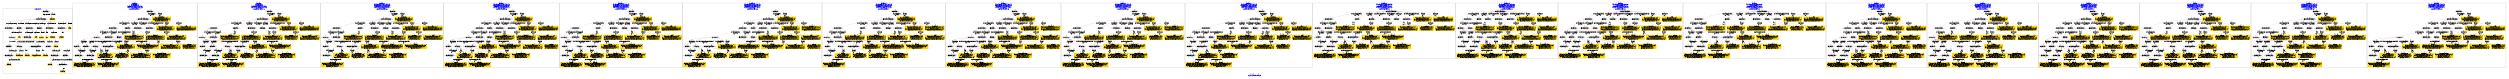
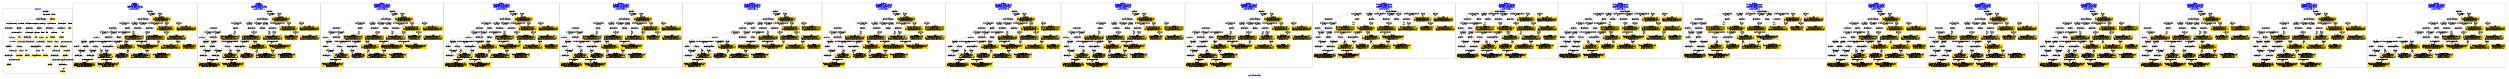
node "when-acquired": added
node "nationality_URI": label "nationality_URI" -> "acquired_URI"
node "E53_Place1": fillcolor lightgray -> gold
edge "E53_Place1" -> "E48_Place_Name1": label "P87_is_identified_by" -> "P82_at_some_time_within"
